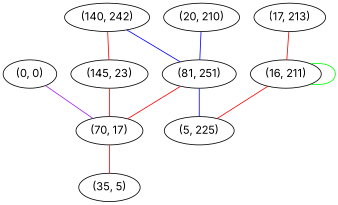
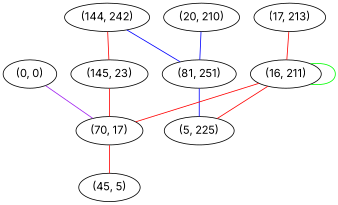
node "(140, 242)": label "(140, 242)" -> "(144, 242)"
edge "(81, 251)" -- "(70, 17)": now "(16, 211)" -- "(70, 17)"
node "(35, 5)": label "(35, 5)" -> "(45, 5)"
